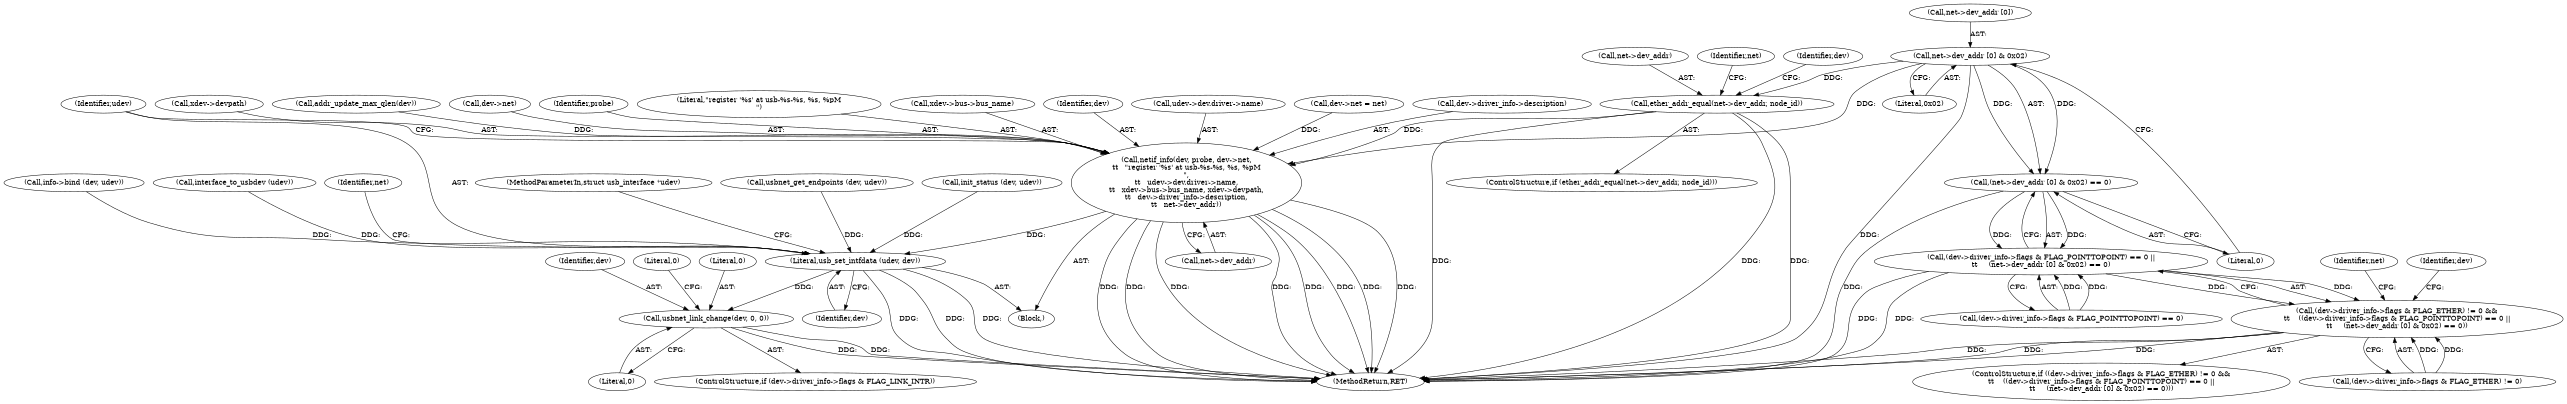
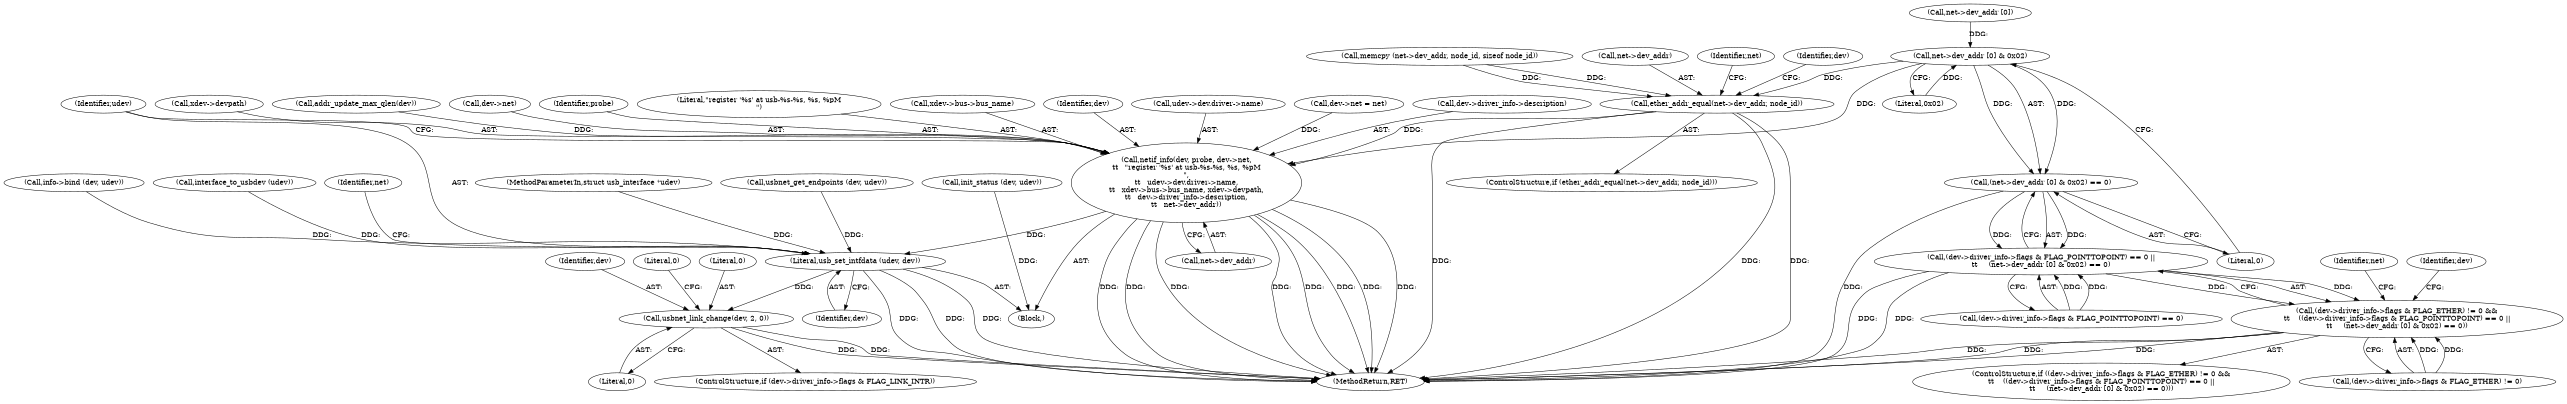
edge "(Call,net->dev_addr [0])" -> "(Call,net->dev_addr [0] & 0x02)": label "AST: " -> "DDG: "
node "(Call,memcpy (net->dev_addr, node_id, sizeof node_id))": added
edge "(Literal,0x02)" -> "(Call,net->dev_addr [0] & 0x02)": label "AST: " -> "DDG: "
edge "(Call,init_status (dev, udev))" -> "(Literal,usb_set_intfdata (udev, dev))": now "(Call,init_status (dev, udev))" -> "(Block,)"
edge "(MethodParameterIn,struct usb_interface *udev)" -> "(Literal,usb_set_intfdata (udev, dev))": label "CFG: " -> "DDG: "
node "(Call,usbnet_link_change(dev, 0, 0))": label "(Call,usbnet_link_change(dev, 0, 0))" -> "(Call,usbnet_link_change(dev, 2, 0))"
edge "(Call,net->dev_addr [0] & 0x02)" -> "(MethodReturn,RET)": removed, label "DDG:"
